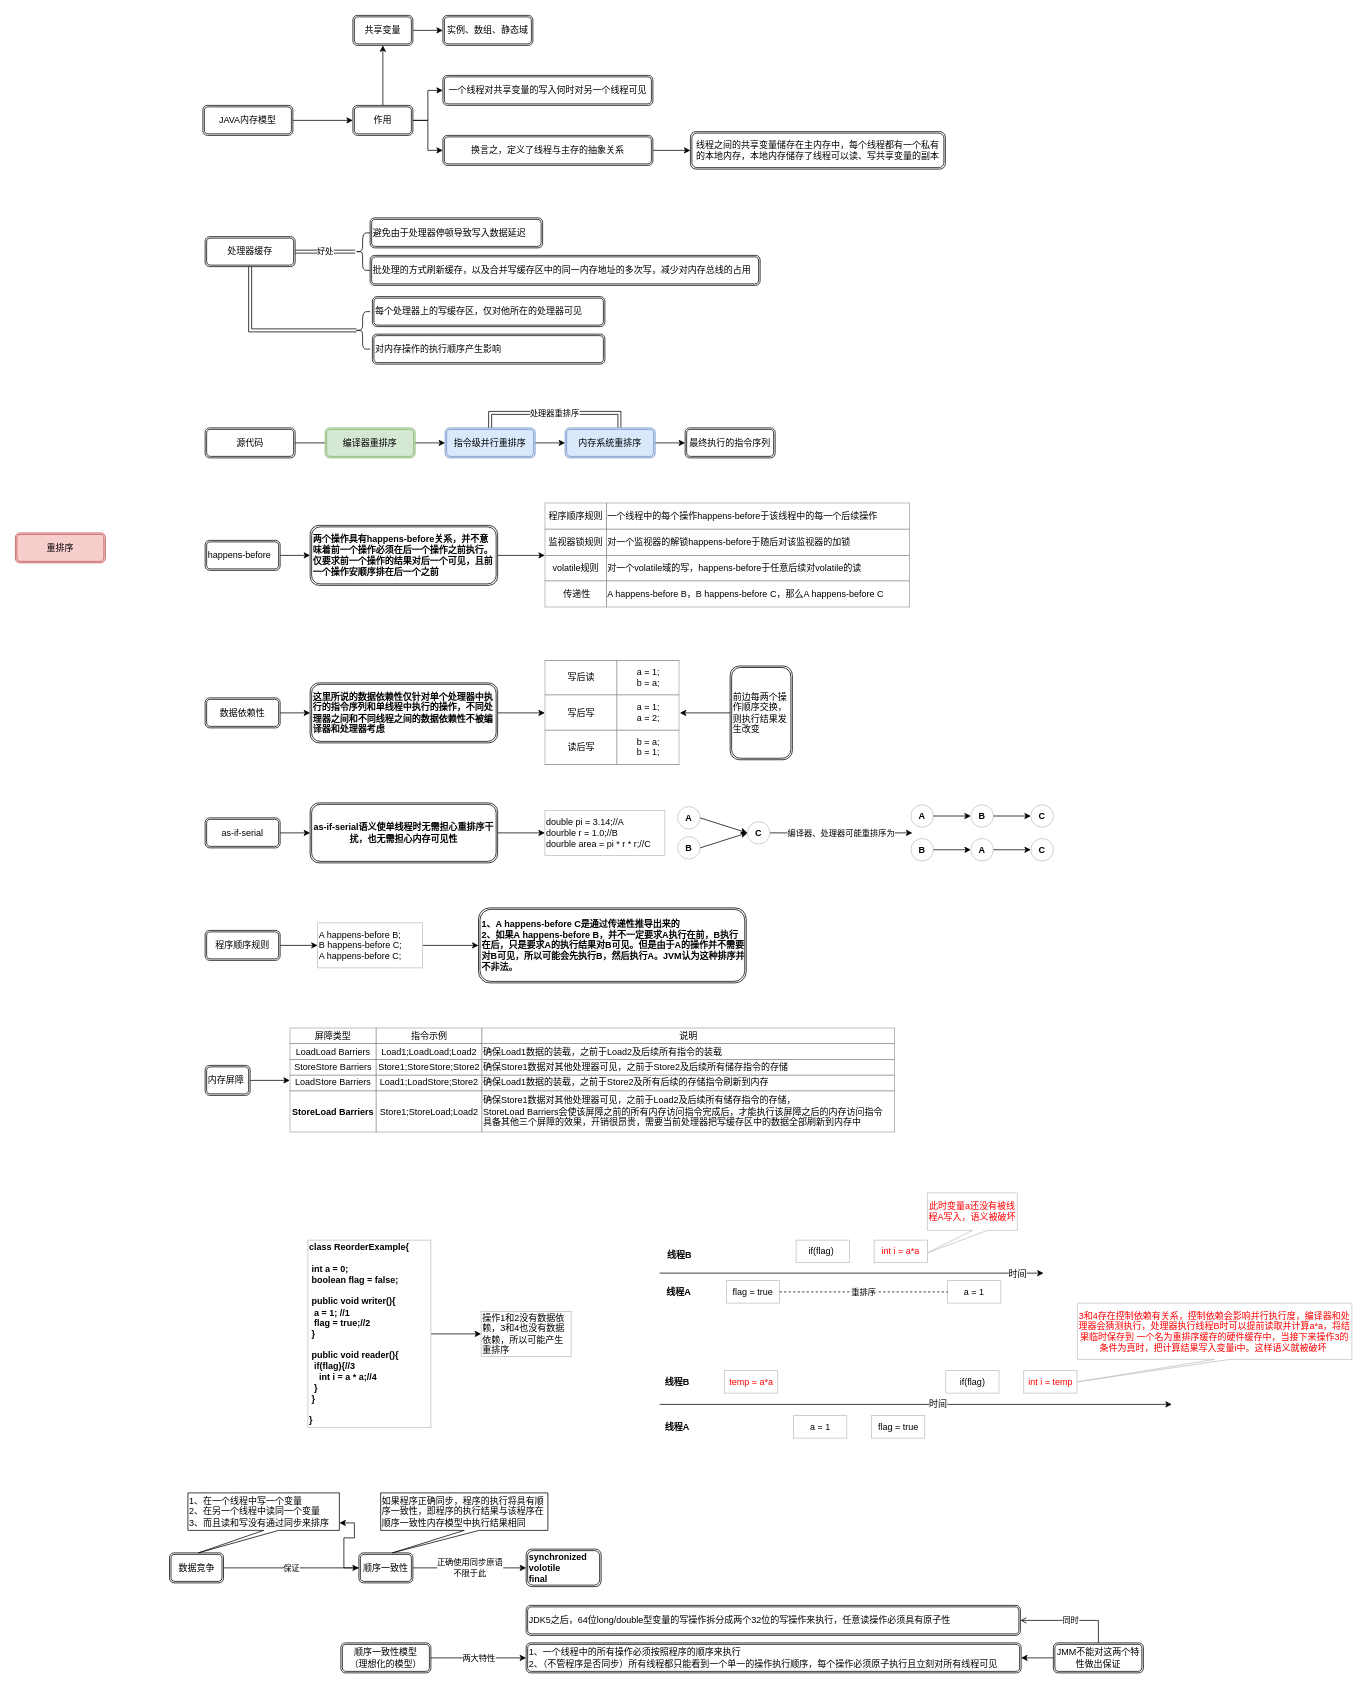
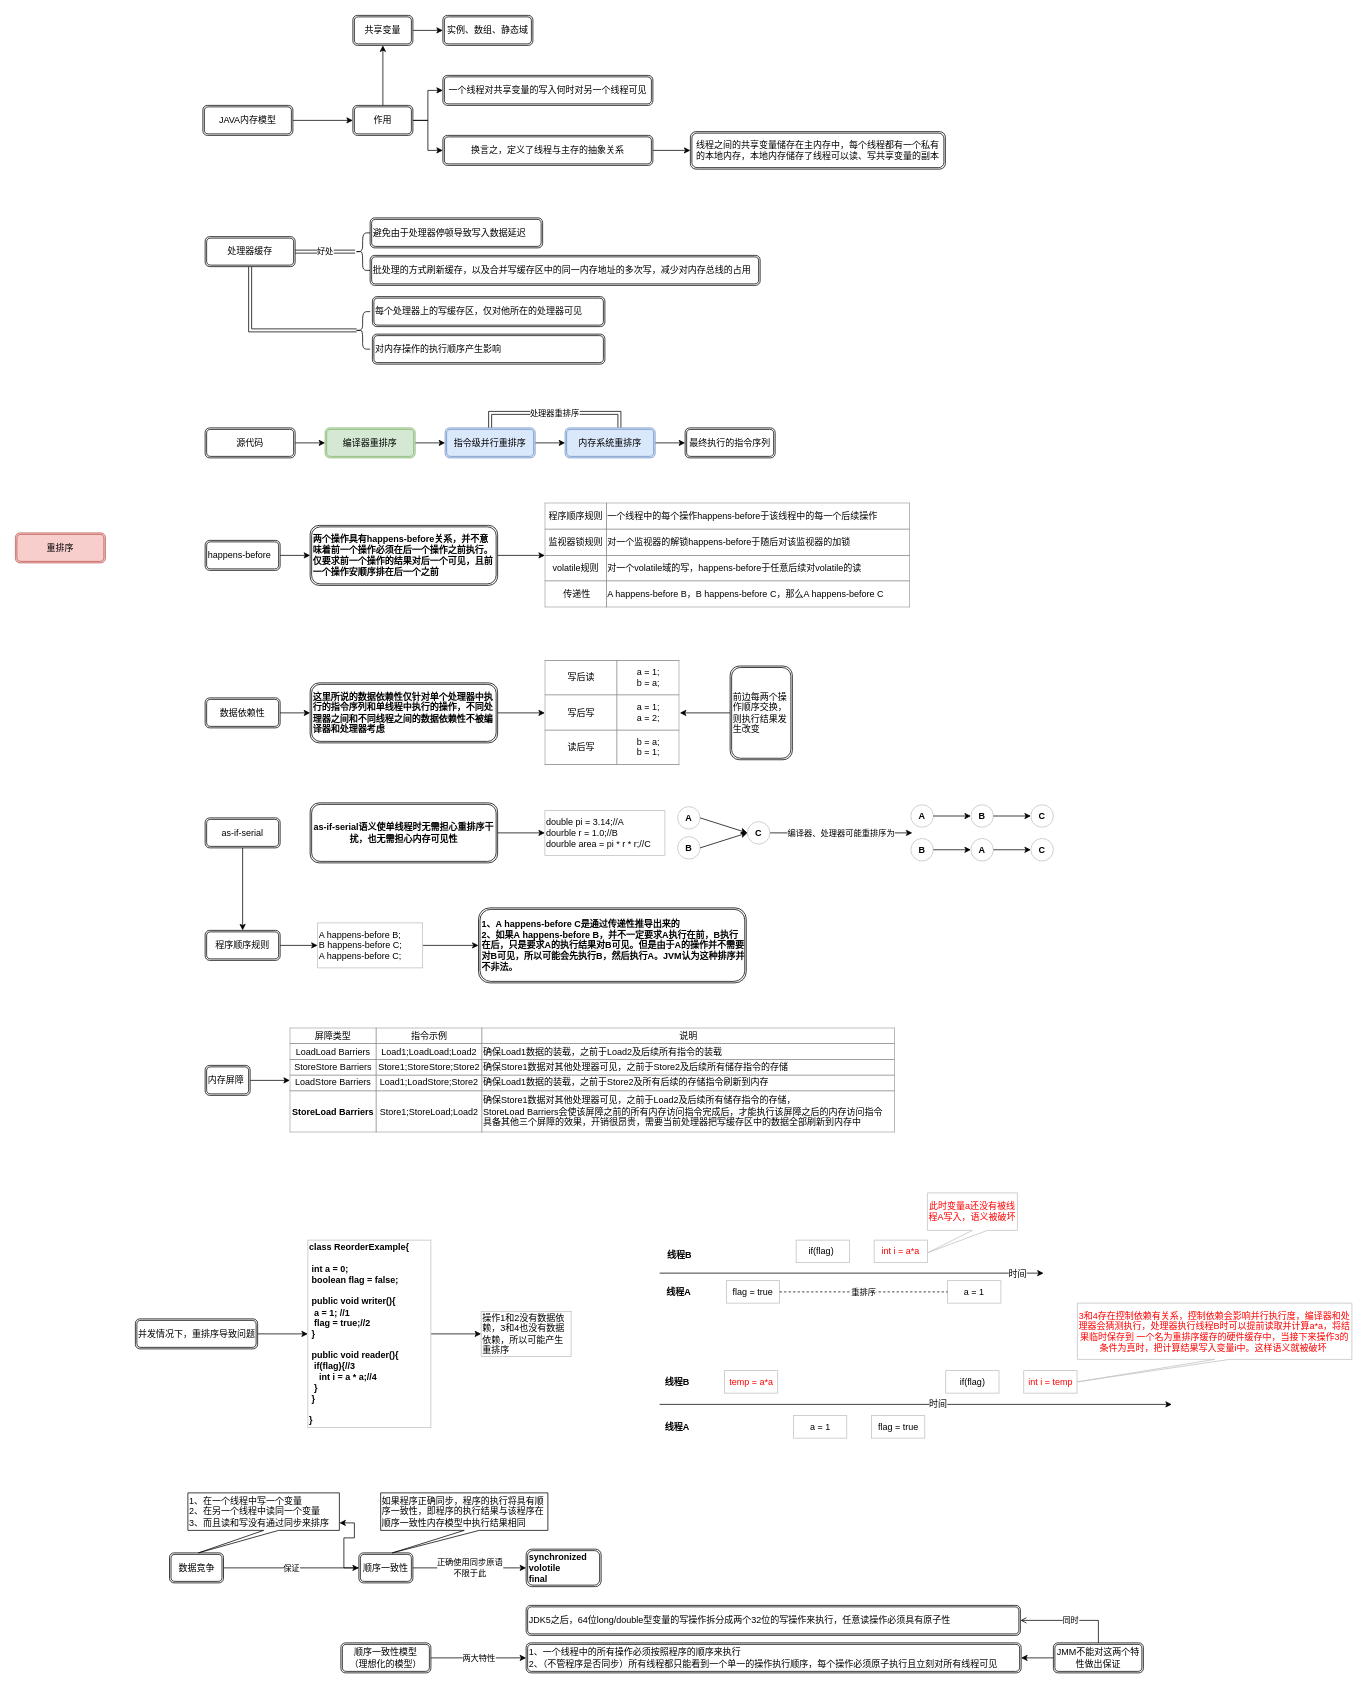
edge "源代码" -- "编译器重排序": arrowhead none -> classic
edge "as-if-serial" -> "as-if-serial语义使单线程时无需担心重排序干扰，也无需担心内存可见性": now "as-if-serial" -> "程序顺序规则"
node "并发情况下，重排序导致问题": added
edge "并发情况下，重排序导致问题" -> "class ReorderExample{ int a = 0; boolean flag = false; public void writer(){ a = 1; //1 flag = true;//2 } public void reader(){ if(flag){//3 int i = a * a;//4 } } }": added
